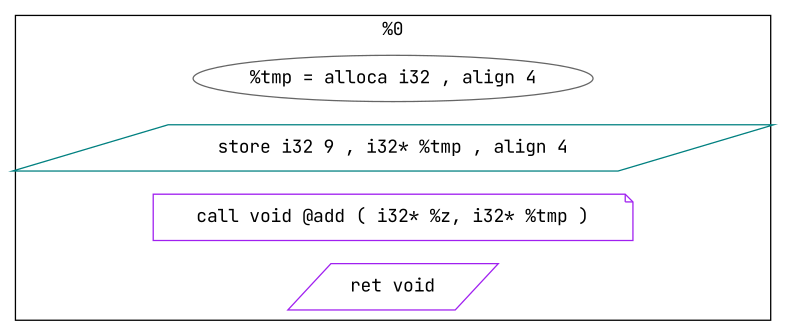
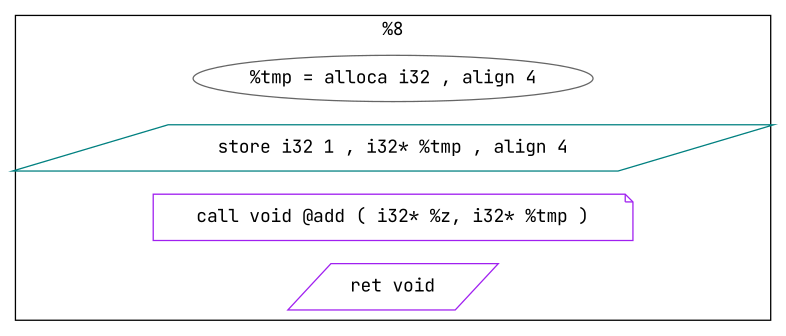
cluster "%0": label "%0" -> "%8"
node "store i32 9 , i32* %tmp , align 4": label "store i32 9 , i32* %tmp , align 4" -> "store i32 1 , i32* %tmp , align 4"
